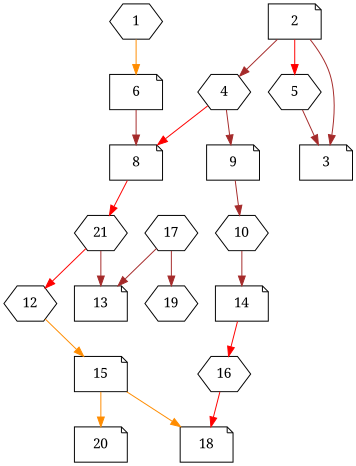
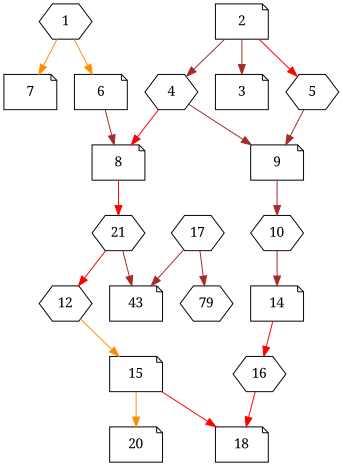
node "7": added
edge "5" -> "3": now "5" -> "9"
node "13": label "13" -> "43"
node "19": label "19" -> "79"
edge "15" -> "18": color darkorange -> red
